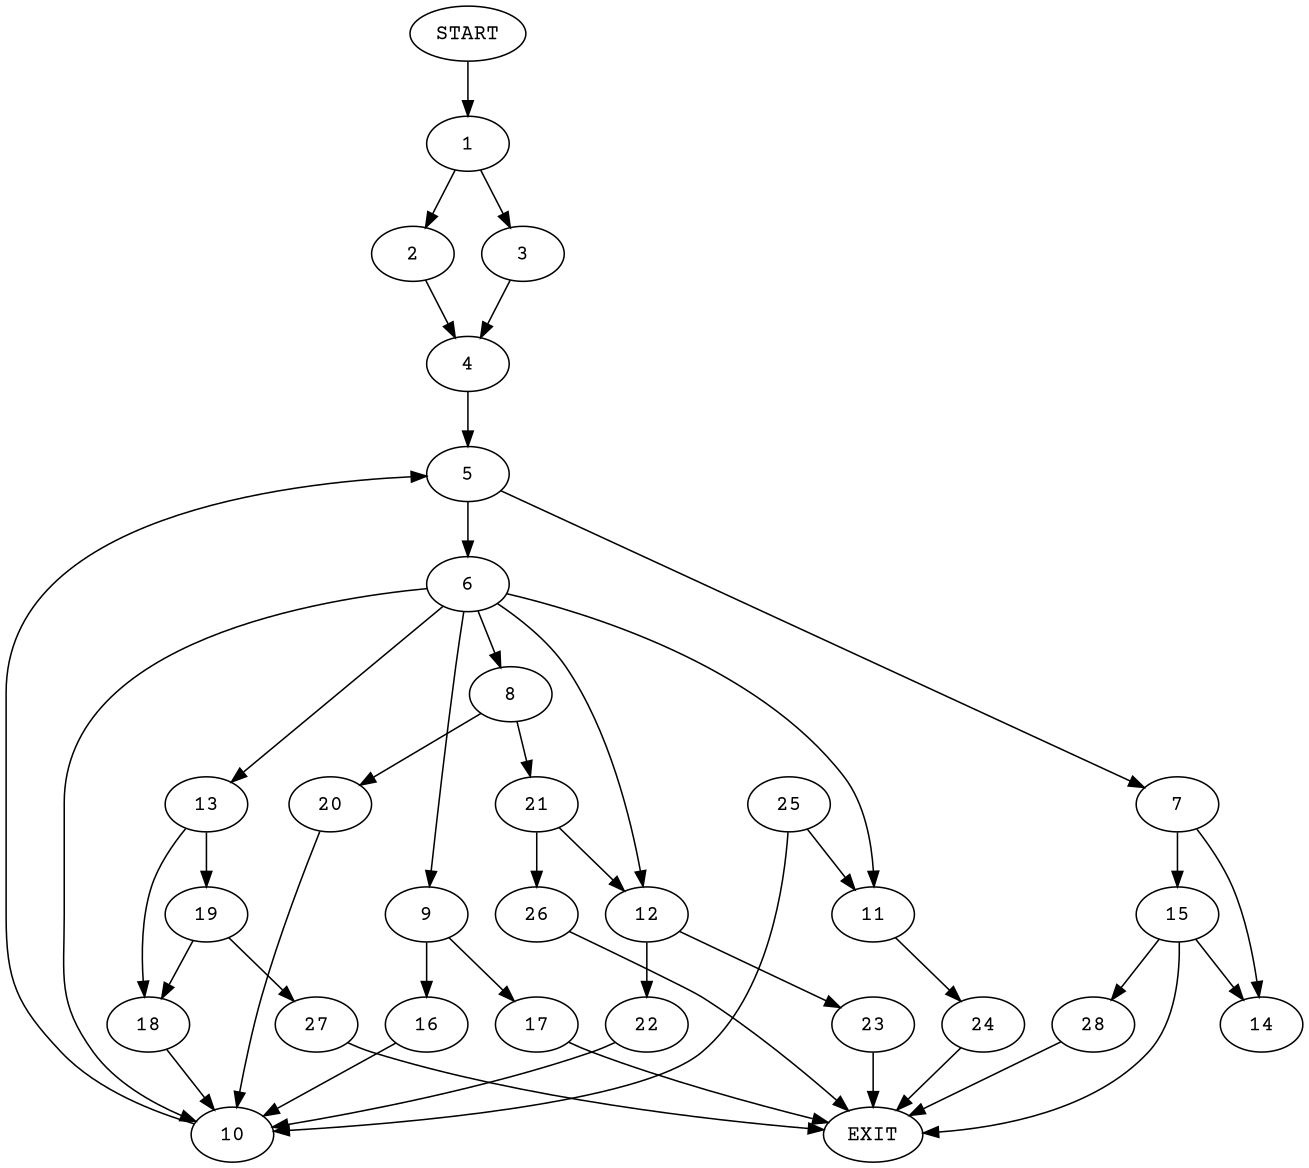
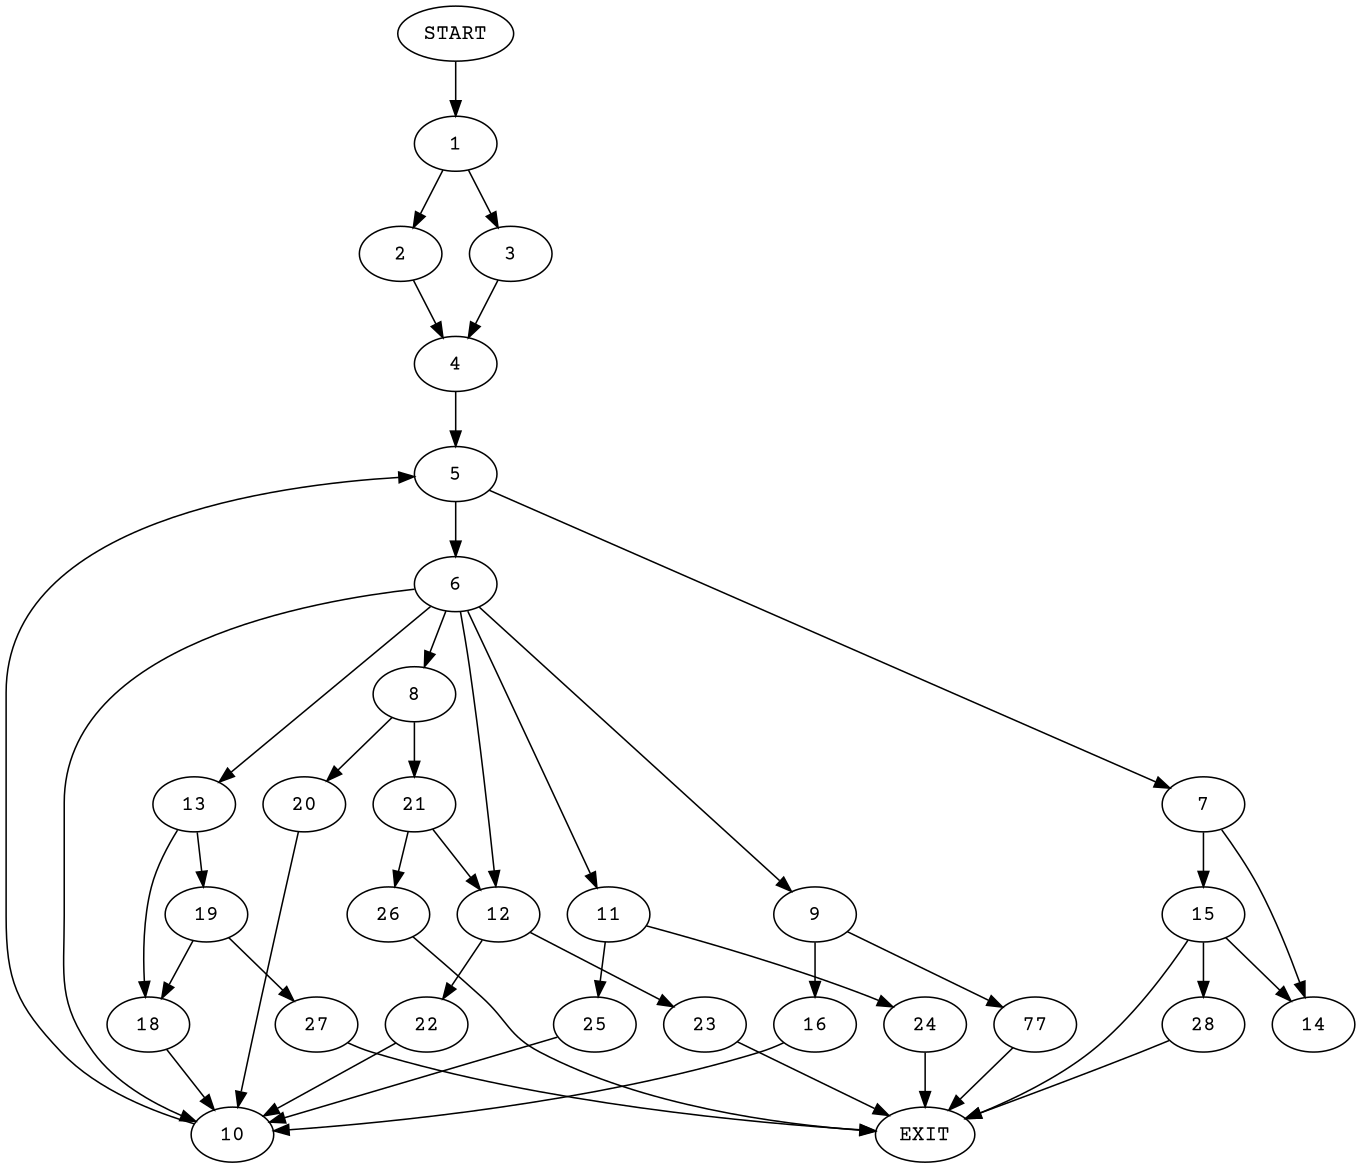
edge "25" -> "11": reversed
node "17": label "17" -> "77"
